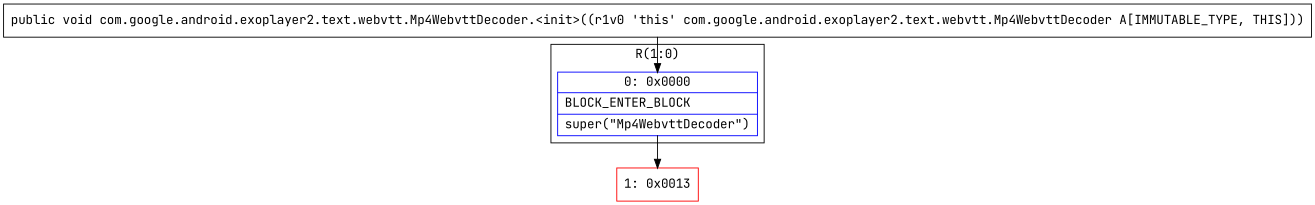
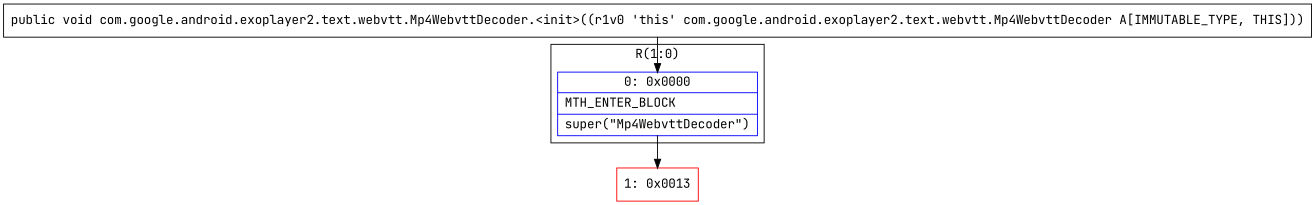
node "0: 0x0000": text "BLOCK_ENTER_BLOCK" -> "MTH_ENTER_BLOCK"
